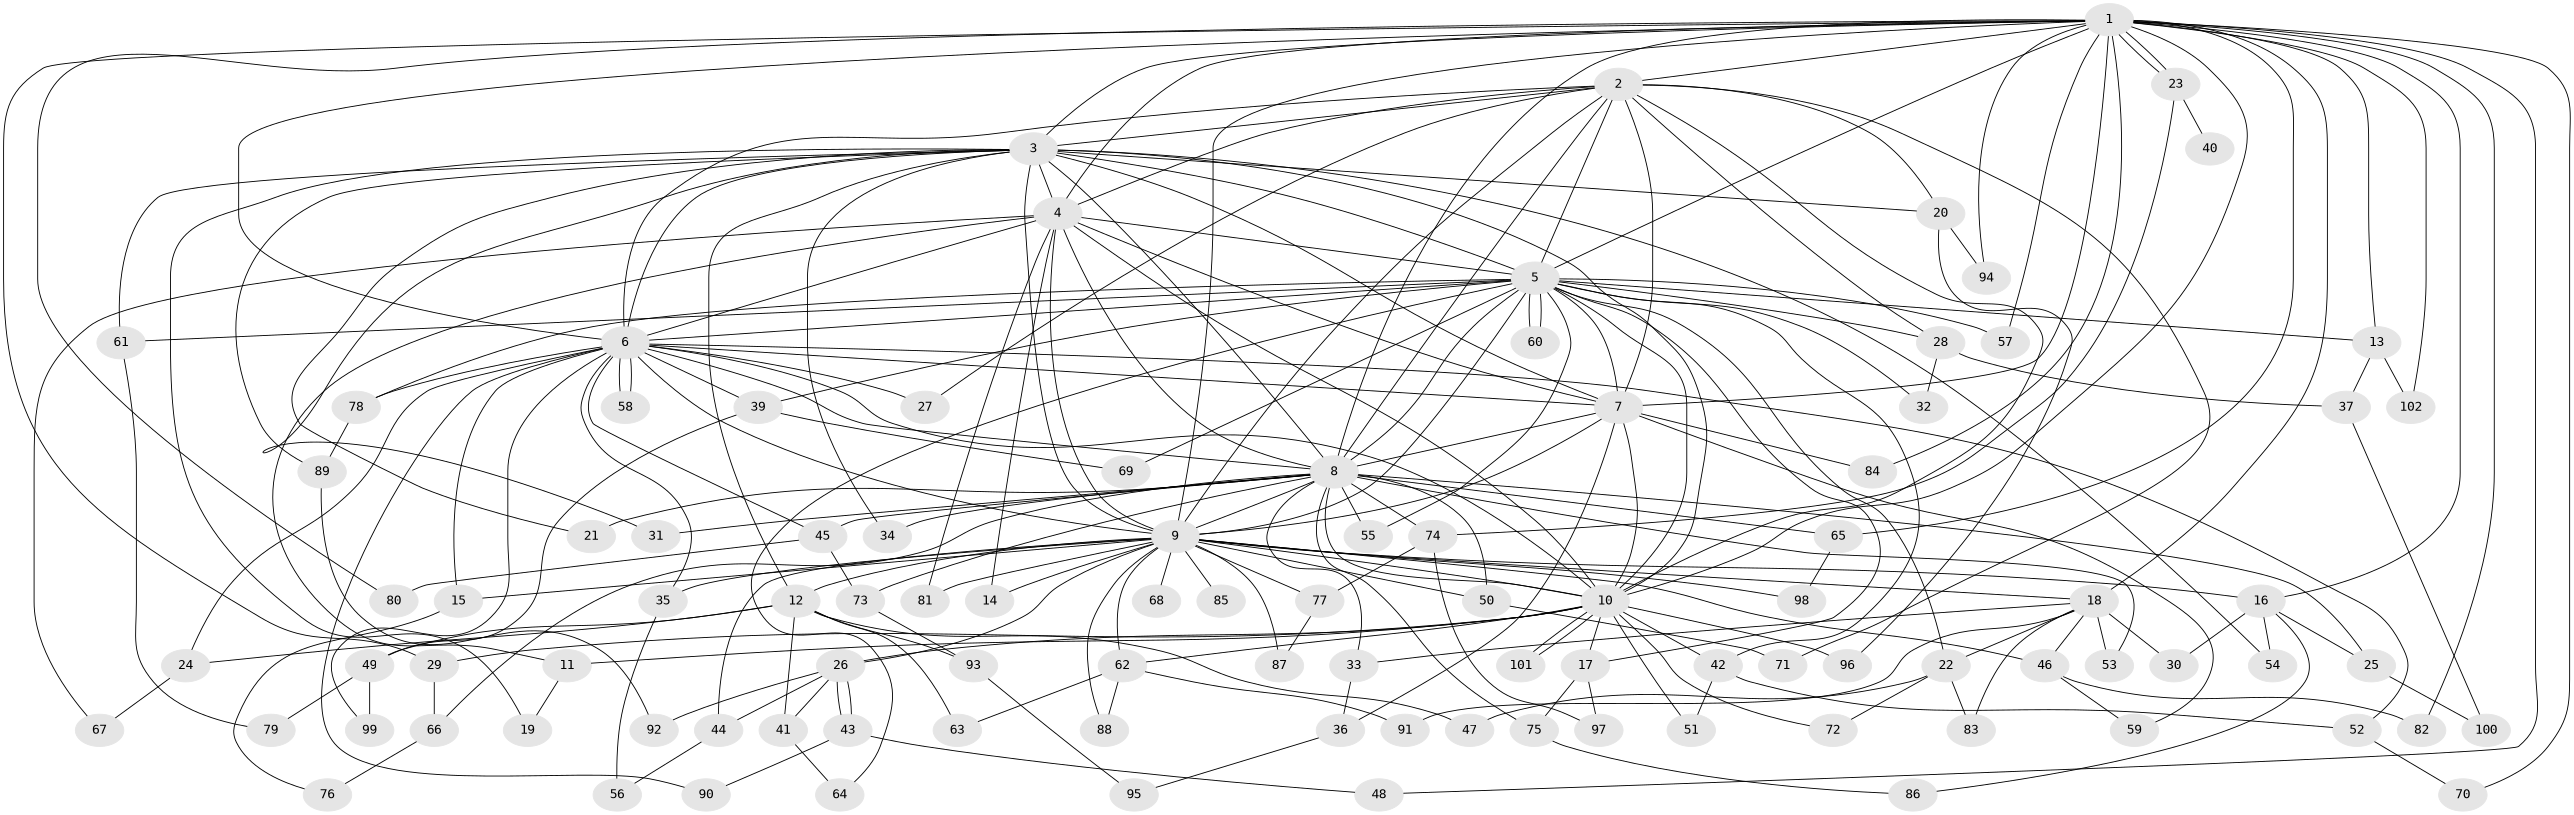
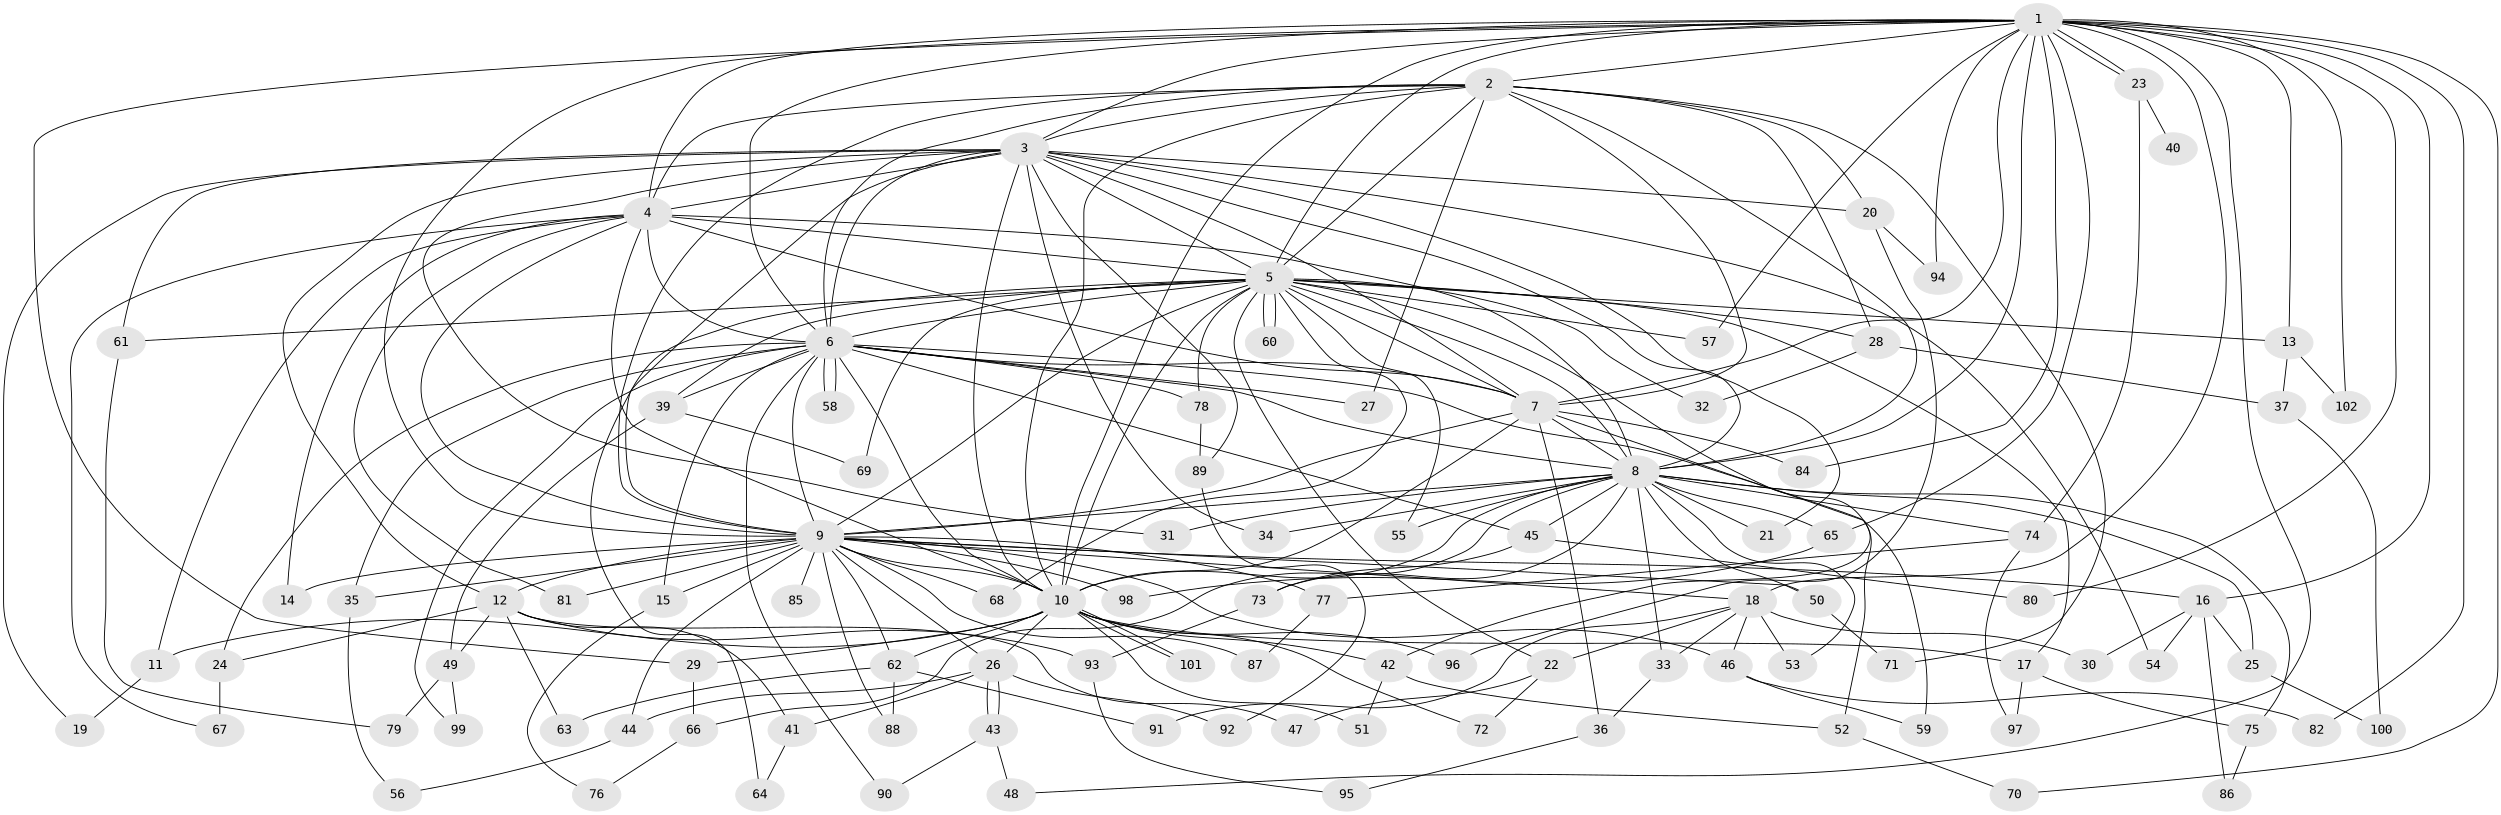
edge "5" -- "68": added
node "83": removed
